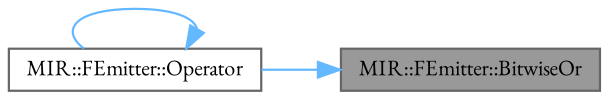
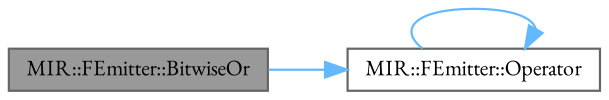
edge "MIR::FEmitter::Operator" -> "MIR::FEmitter::BitwiseOr": reversed
